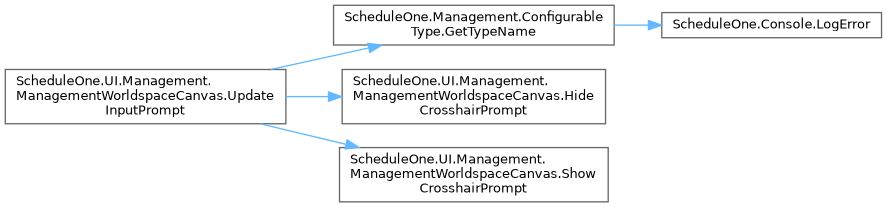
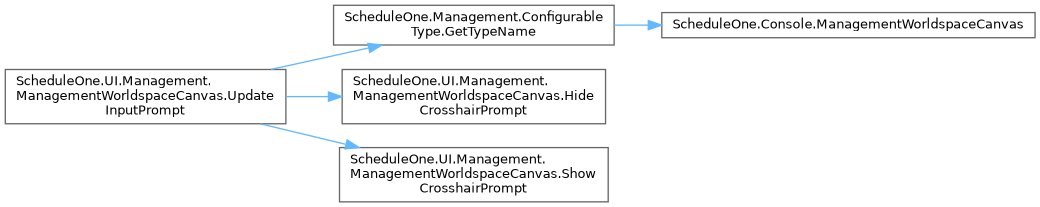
node "ScheduleOne.Console.LogError": label "ScheduleOne.Console.LogError" -> "ScheduleOne.Console.ManagementWorldspaceCanvas"
